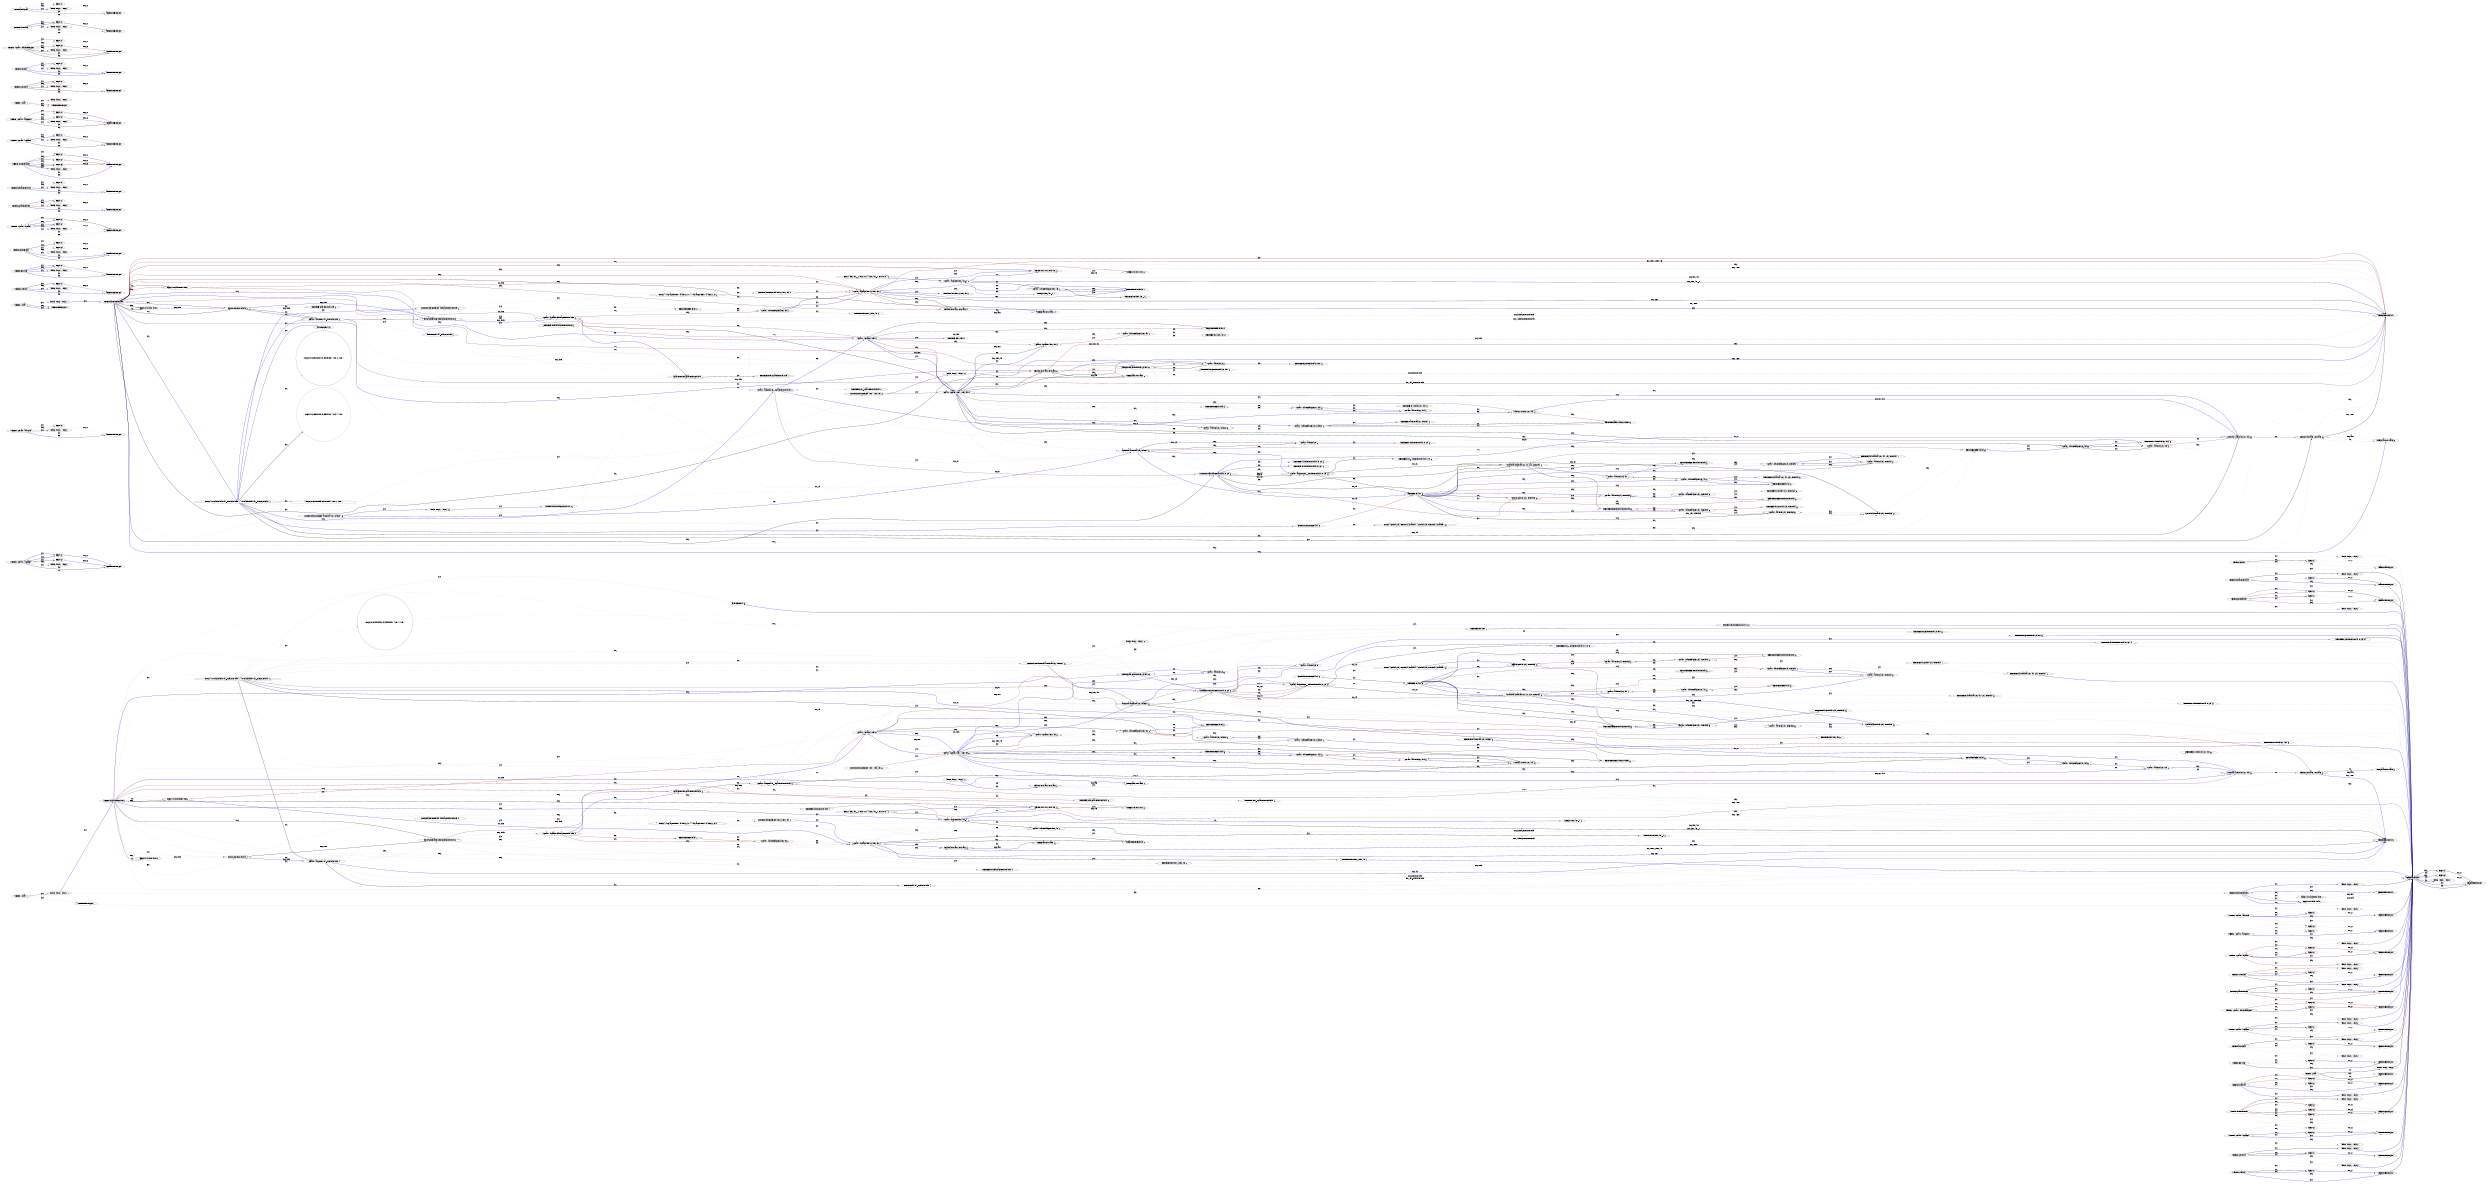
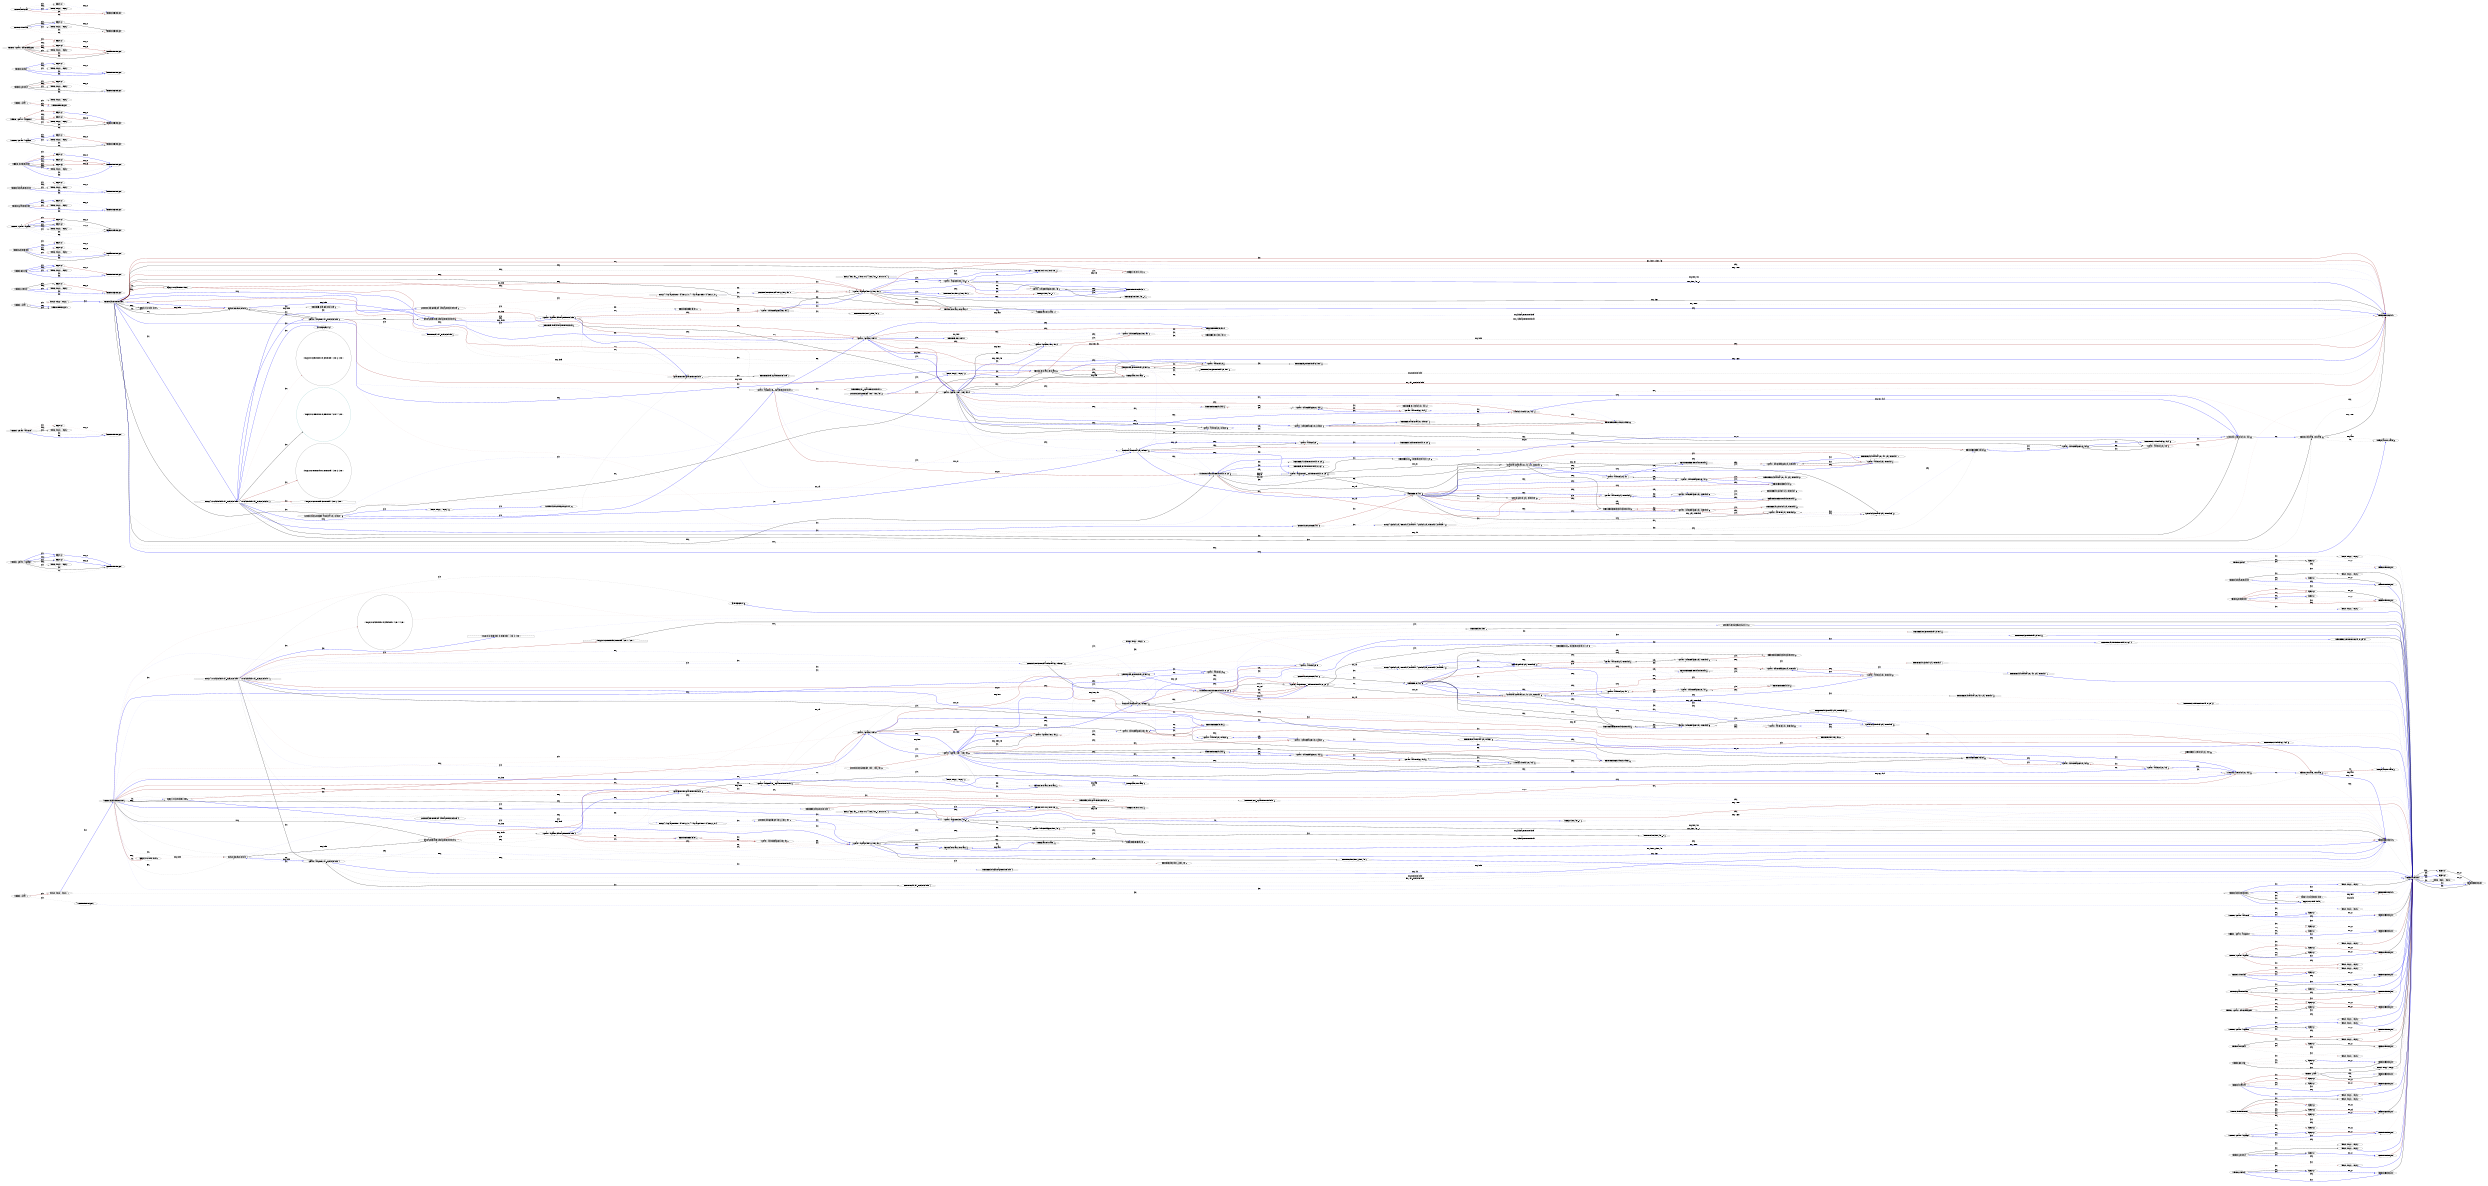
node "<(LOCAL,struct extent_node* en: extent_node*)<SUB>5</SUB>>": added
node "<(LOCAL,struct extent_tree* et: extent_tree*)<SUB>5</SUB>>": added
node "<(LOCAL,struct extent_info ei: extent_info)<SUB>7</SUB>>": added
